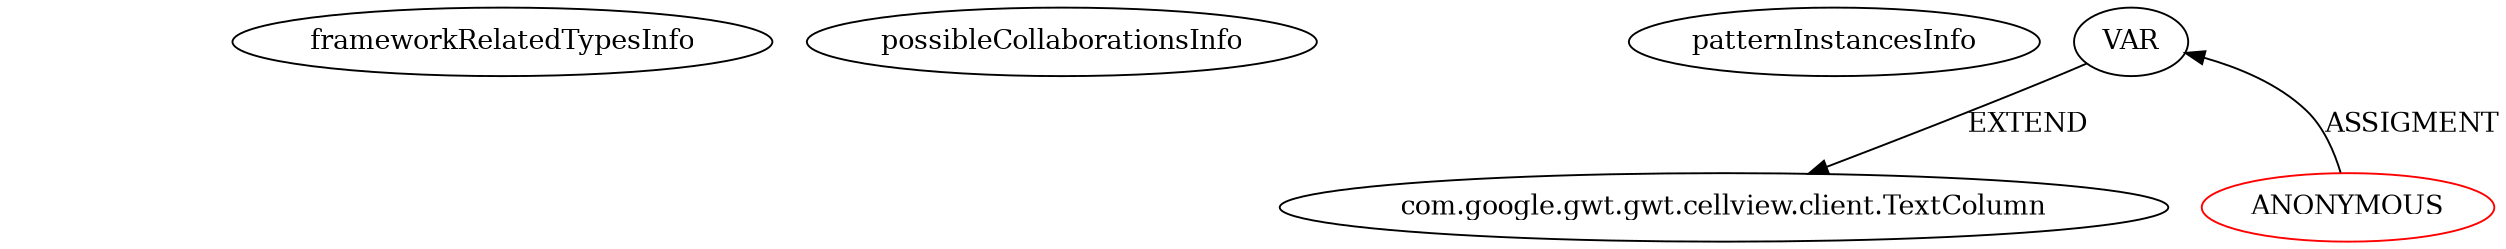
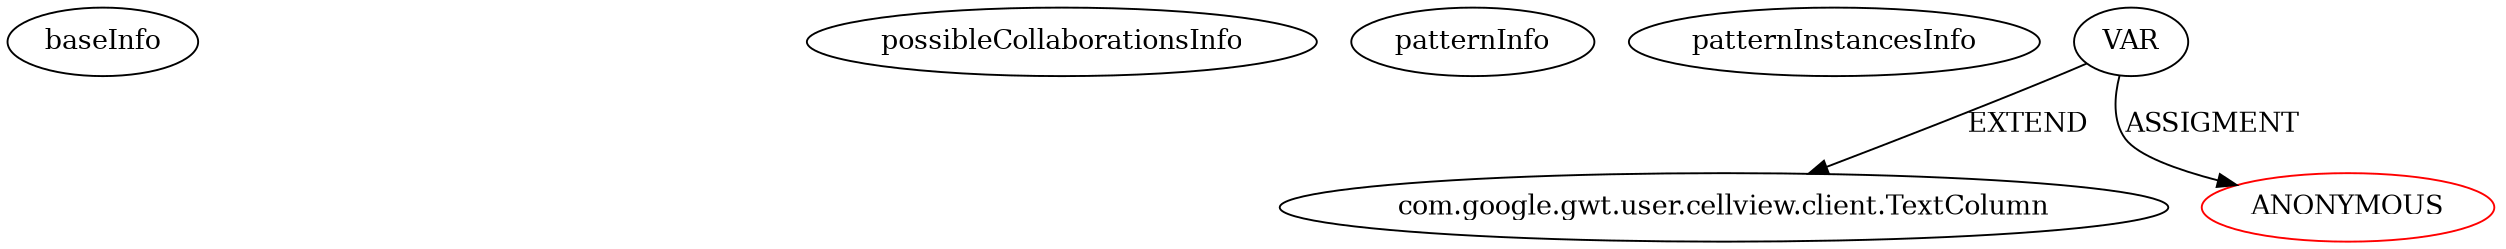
node "baseInfo": added
node "frameworkRelatedTypesInfo": removed
node "patternInfo": added
edge "ANONYMOUS" -> "VAR": reversed
node "com.google.gwt.gwt.cellview.client.TextColumn": label "com.google.gwt.gwt.cellview.client.TextColumn" -> "com.google.gwt.user.cellview.client.TextColumn"
